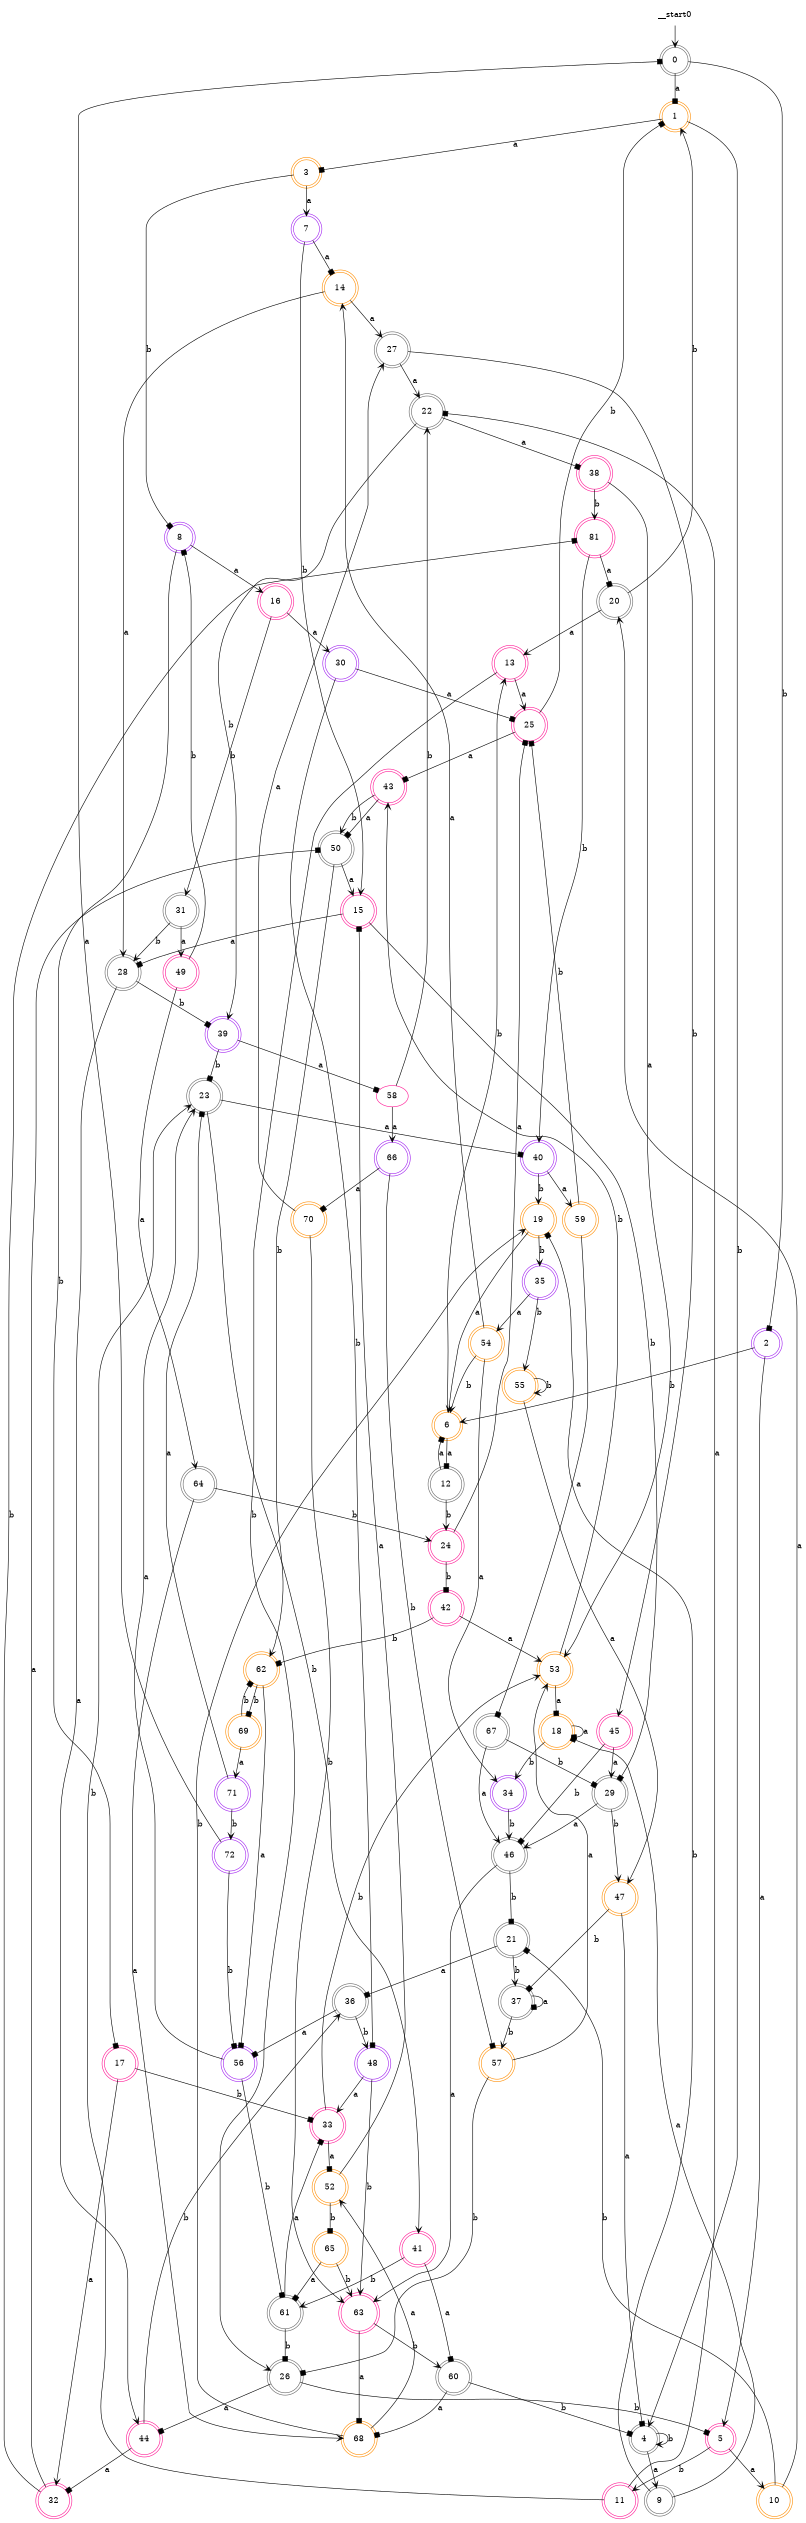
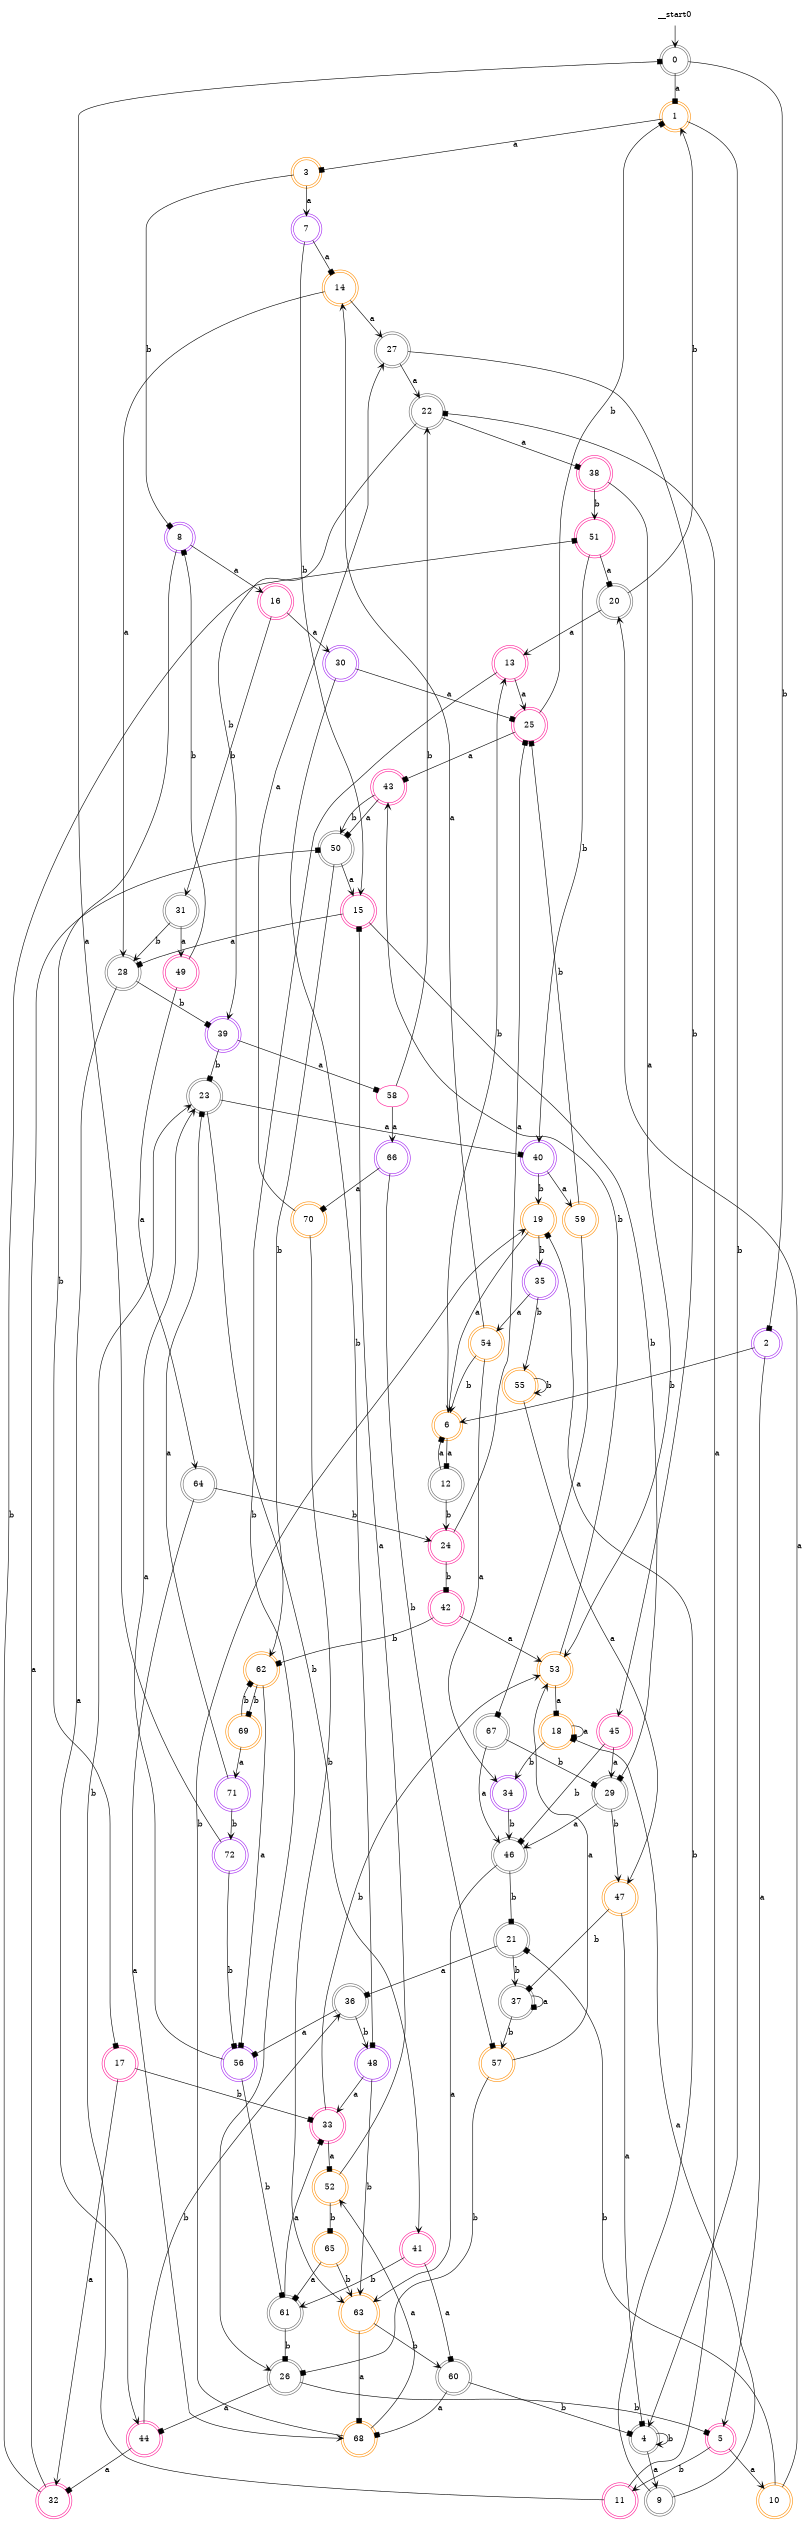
node "81": label "81" -> "51"
node "63": color deeppink -> darkorange
